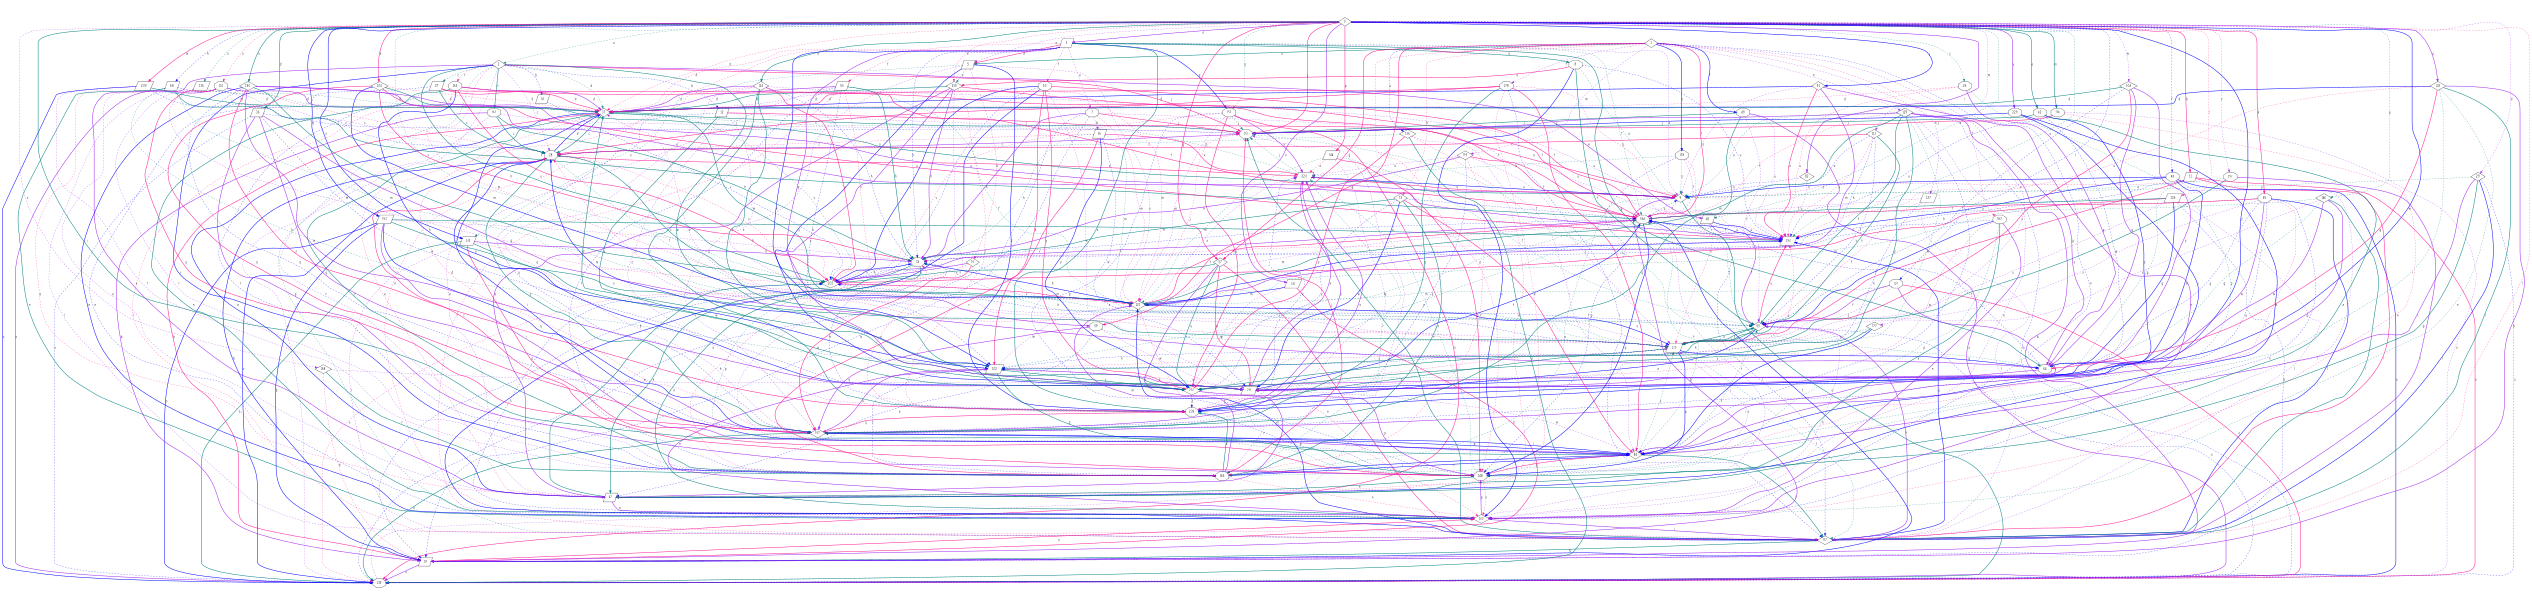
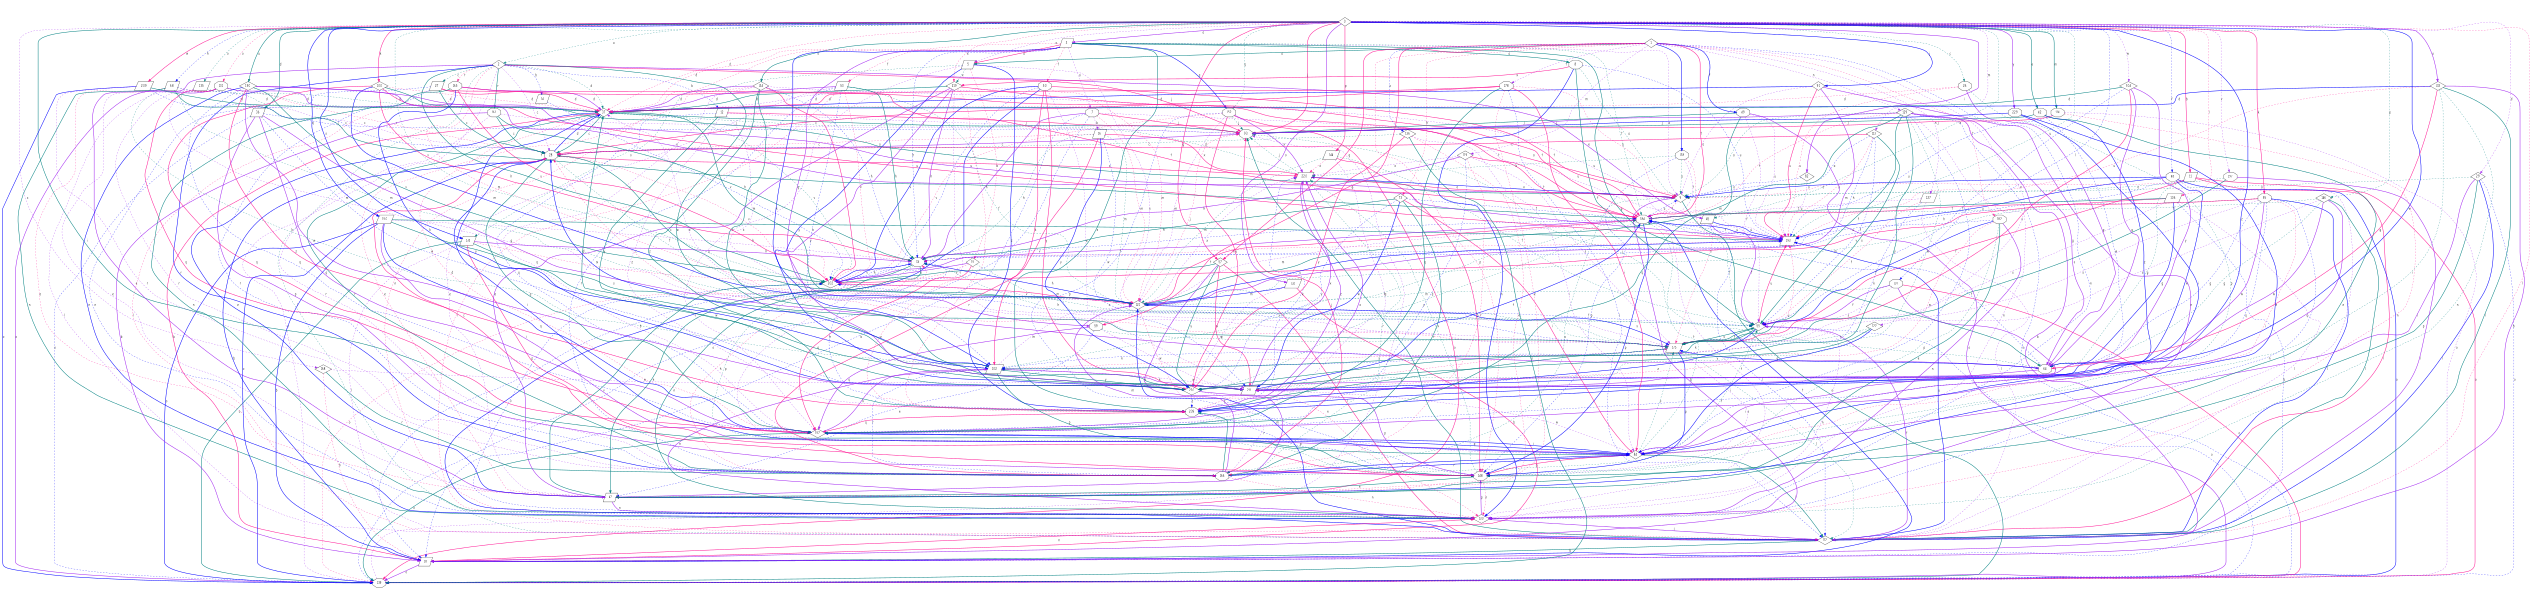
edge "175" -> "64": reversed
